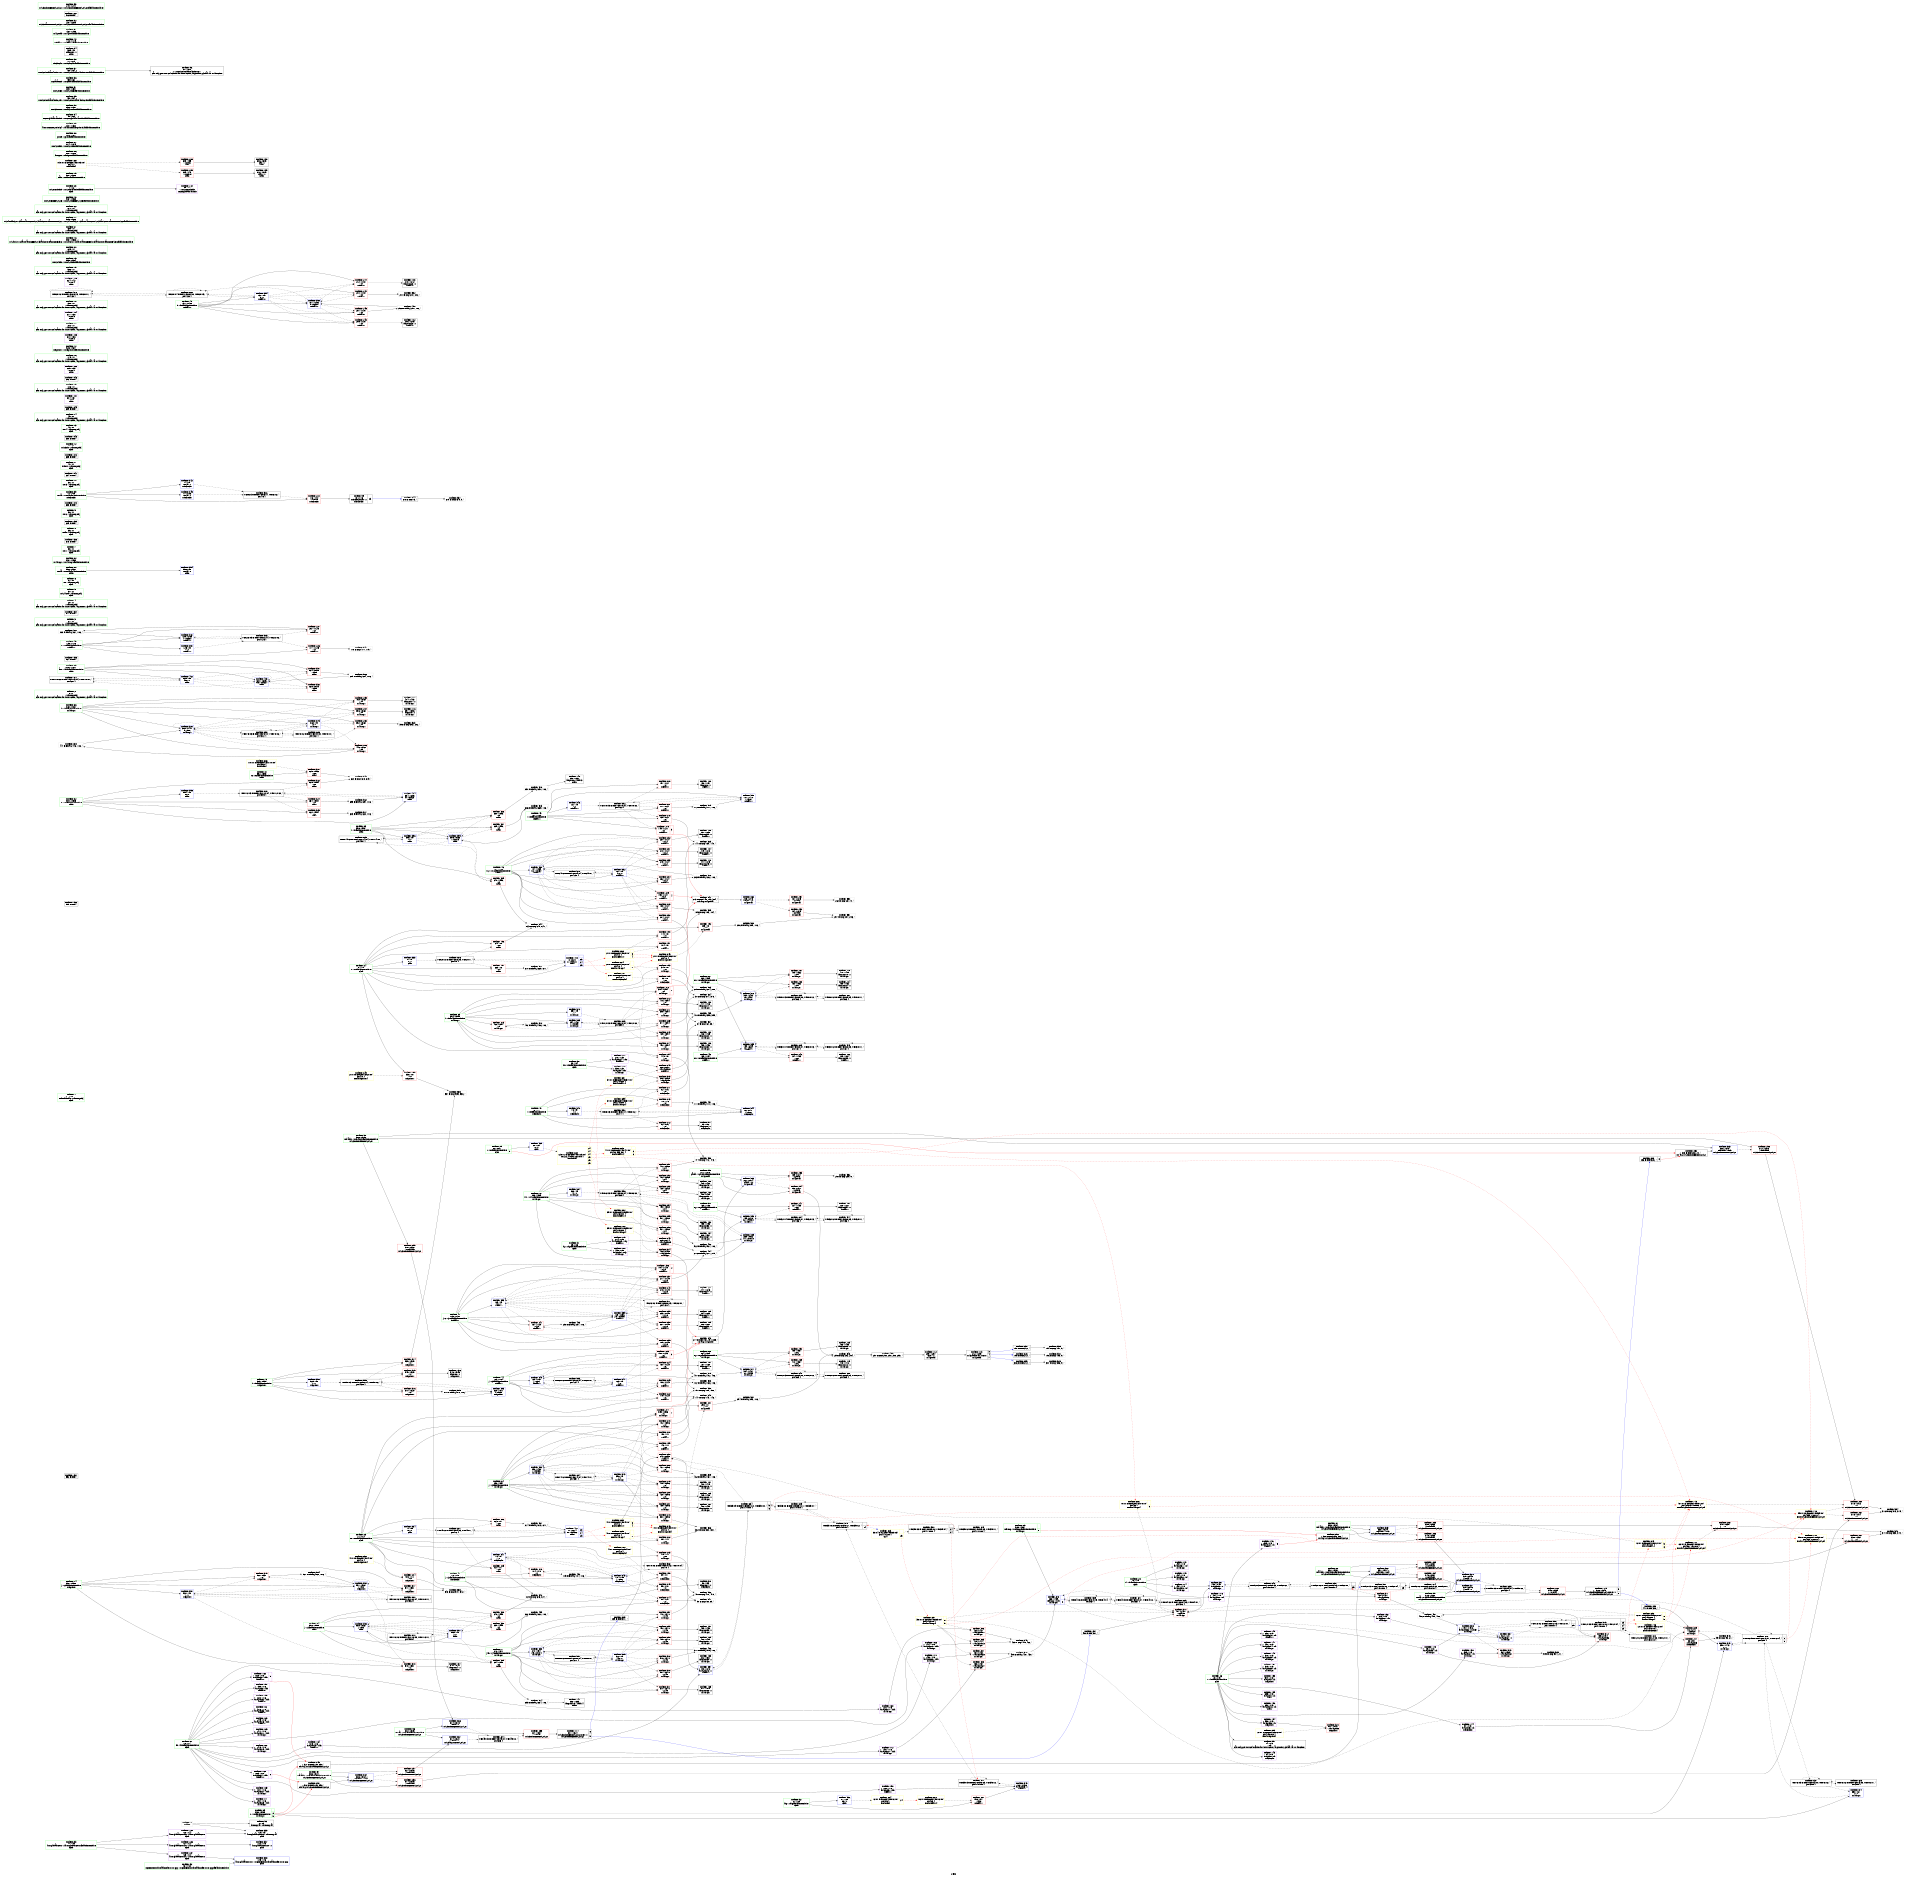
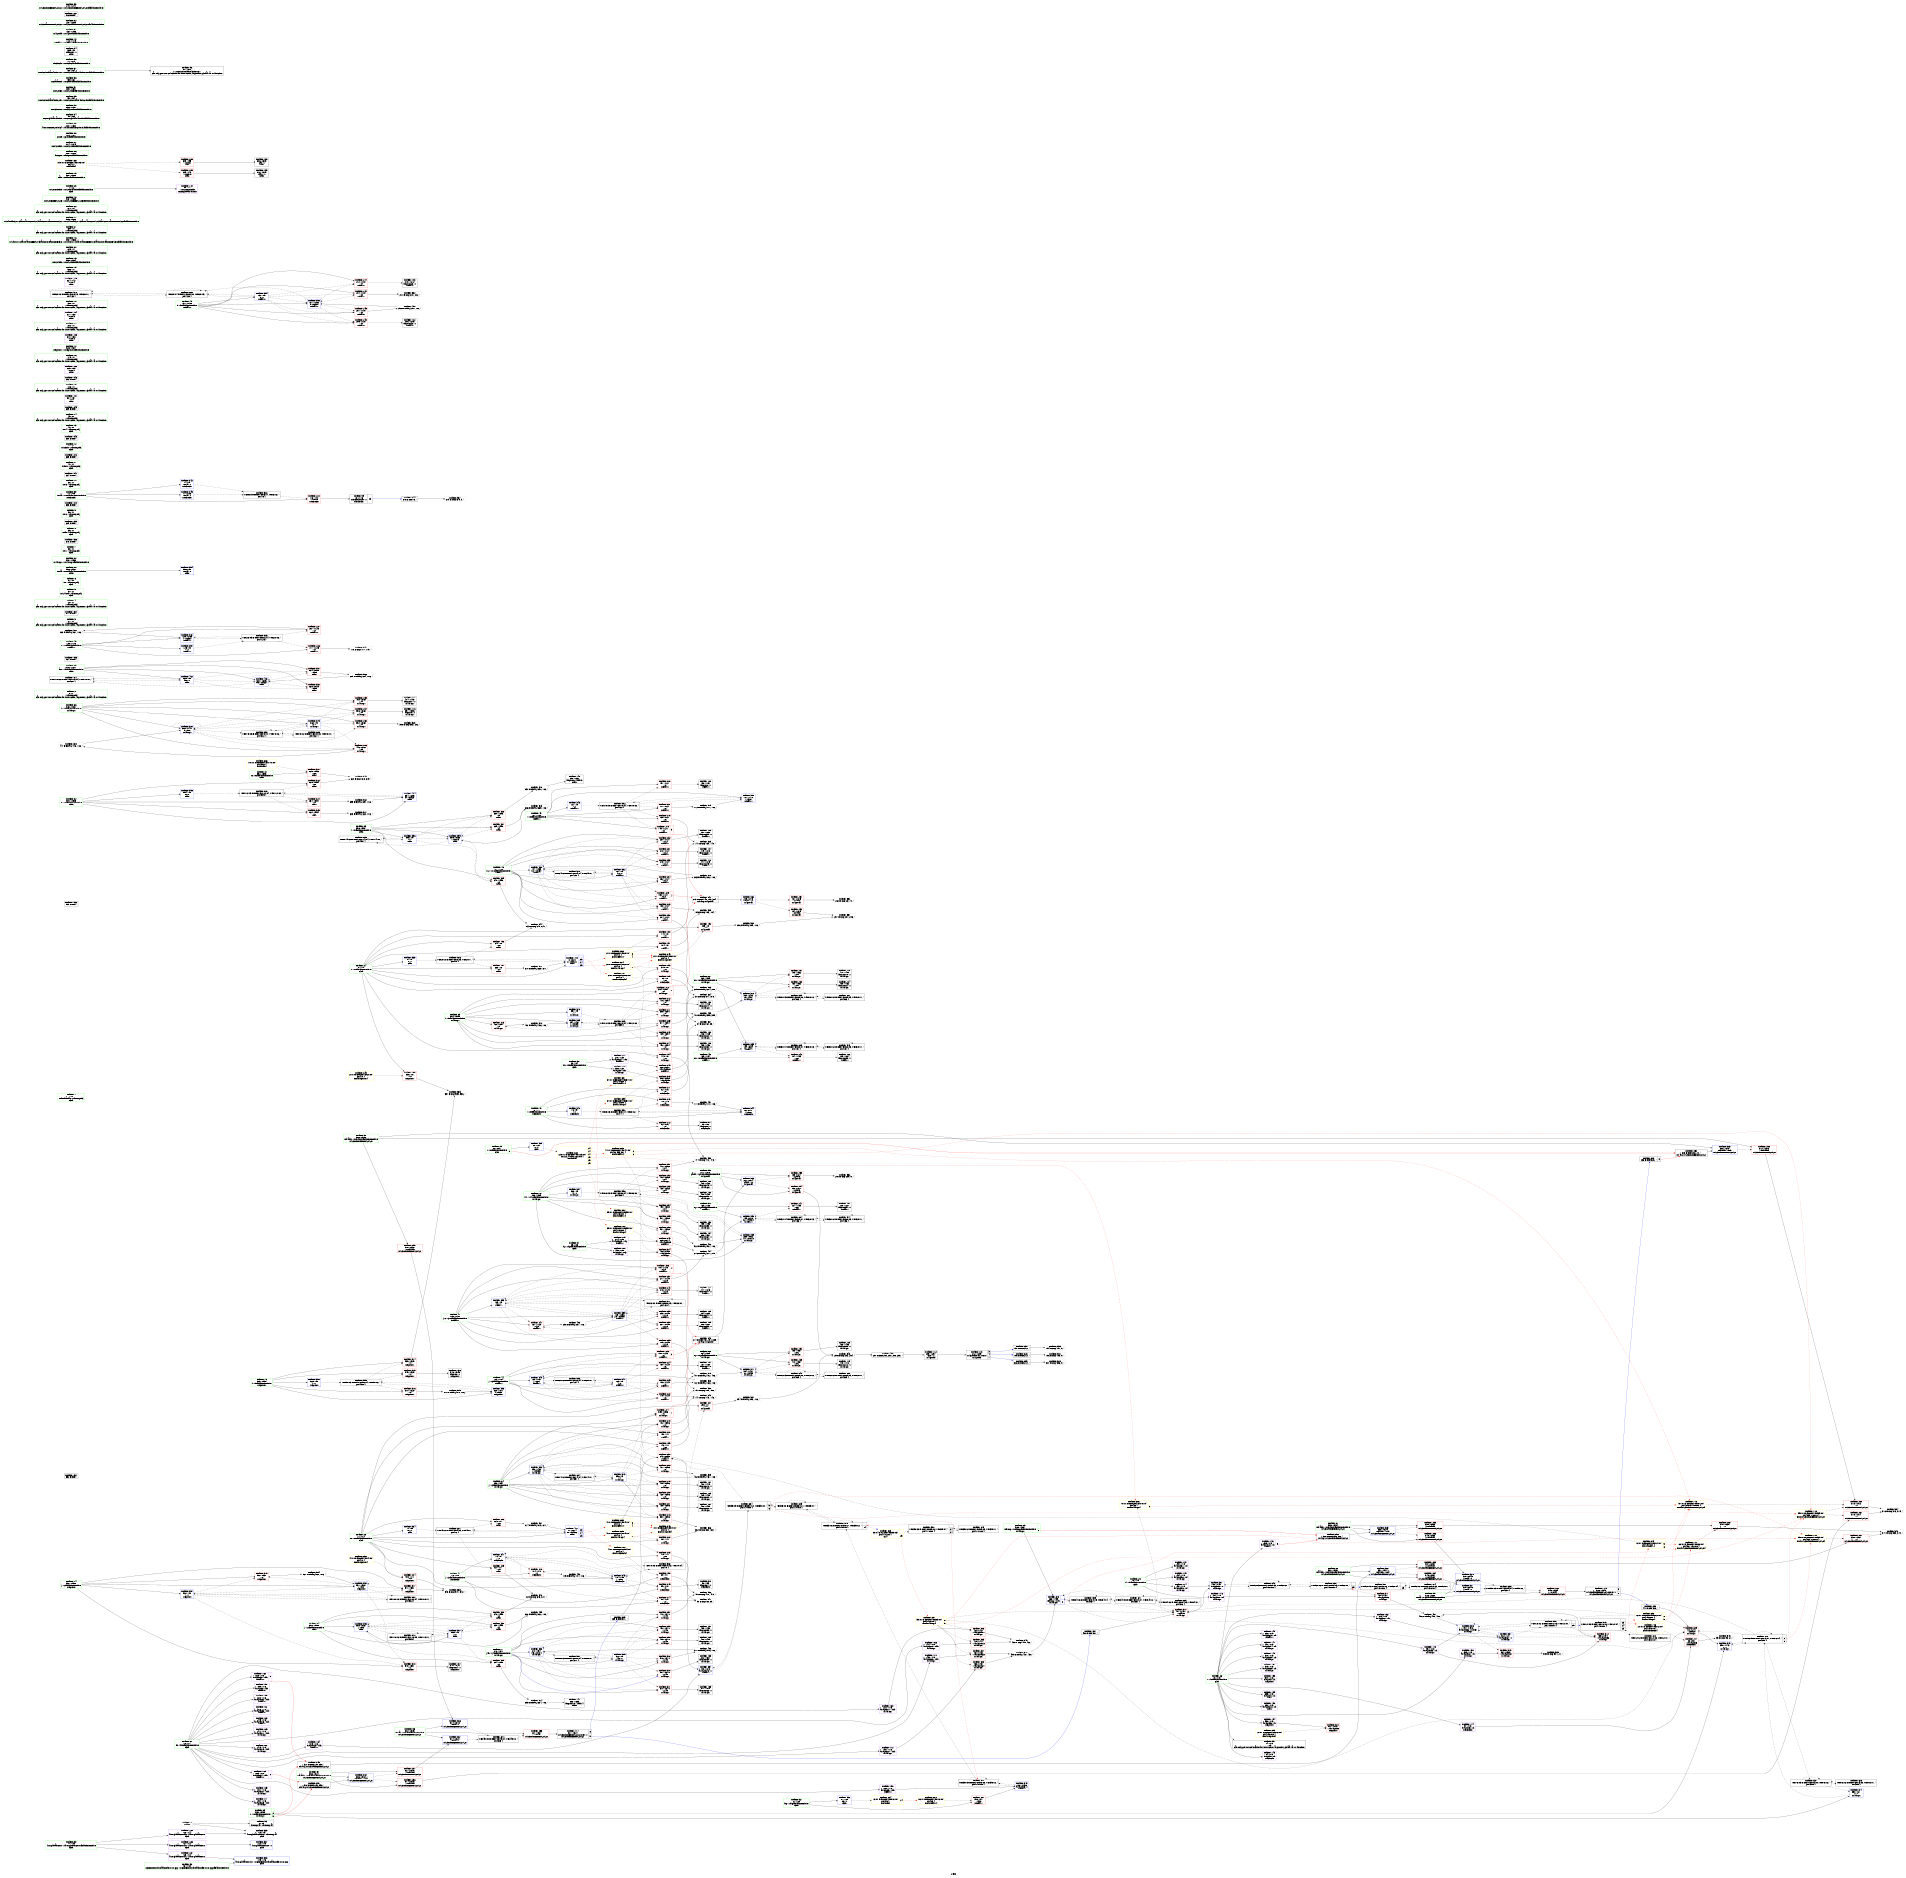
edge "NodeID: 71" -> "NodeID: 300": color black -> blue
node "NodeID: 367": text "_ZSt3argument_S2_S2_" -> "_ZSt3minIxERKT_S2_S2_"
